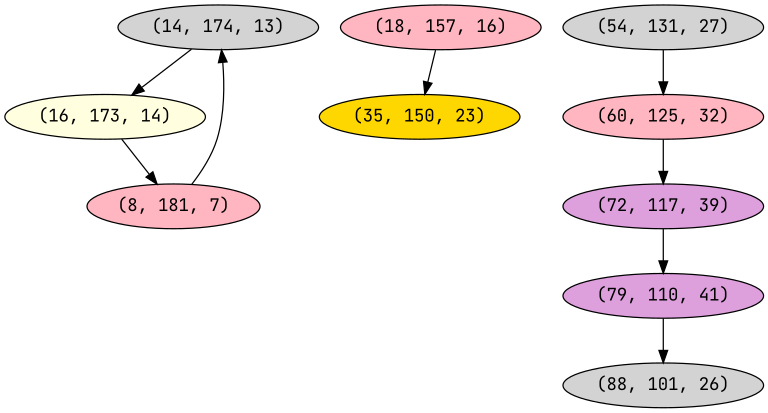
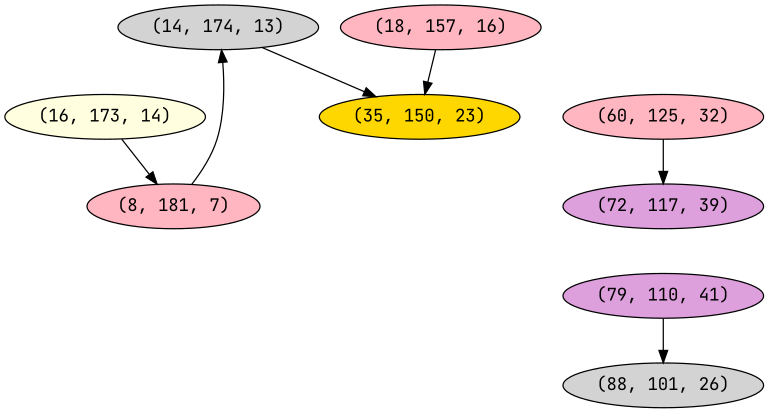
node "(54, 131, 27)": removed
edge "(14, 174, 13)" -> "(16, 173, 14)": now "(14, 174, 13)" -> "(35, 150, 23)"
edge "(72, 117, 39)" -> "(79, 110, 41)": removed
